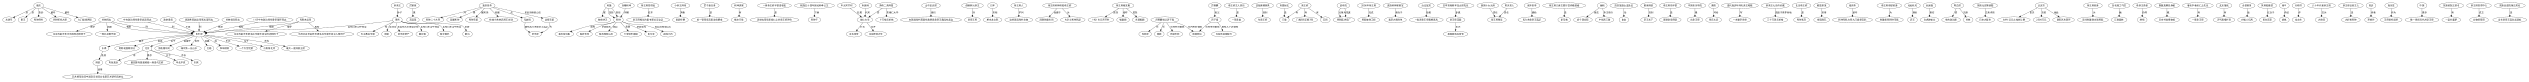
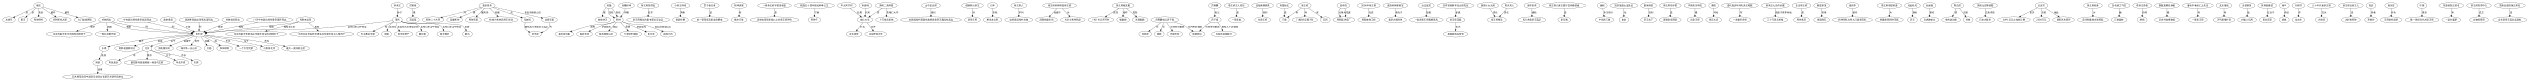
node "多个四合院": removed
edge "周恩来总理" -> "北京市副市长著名红学家王昆仑同志陪同下": label "褫夺" -> "视察恭王府"
